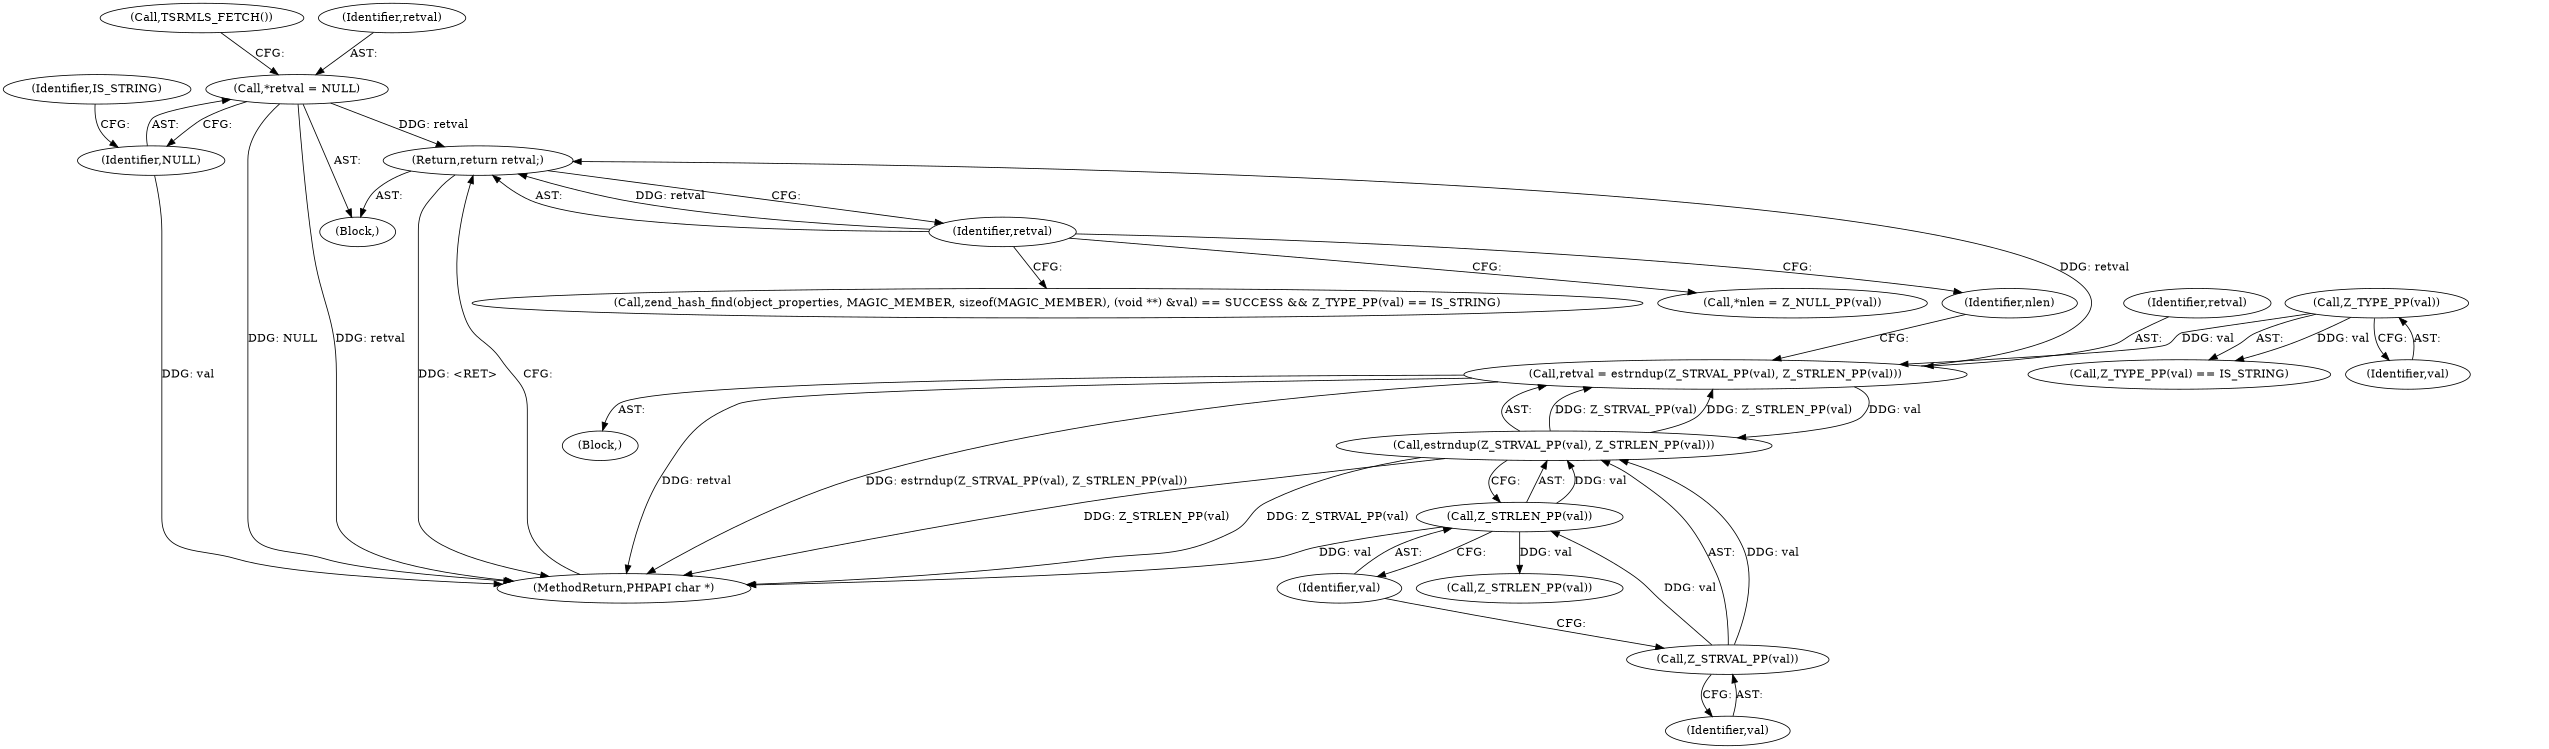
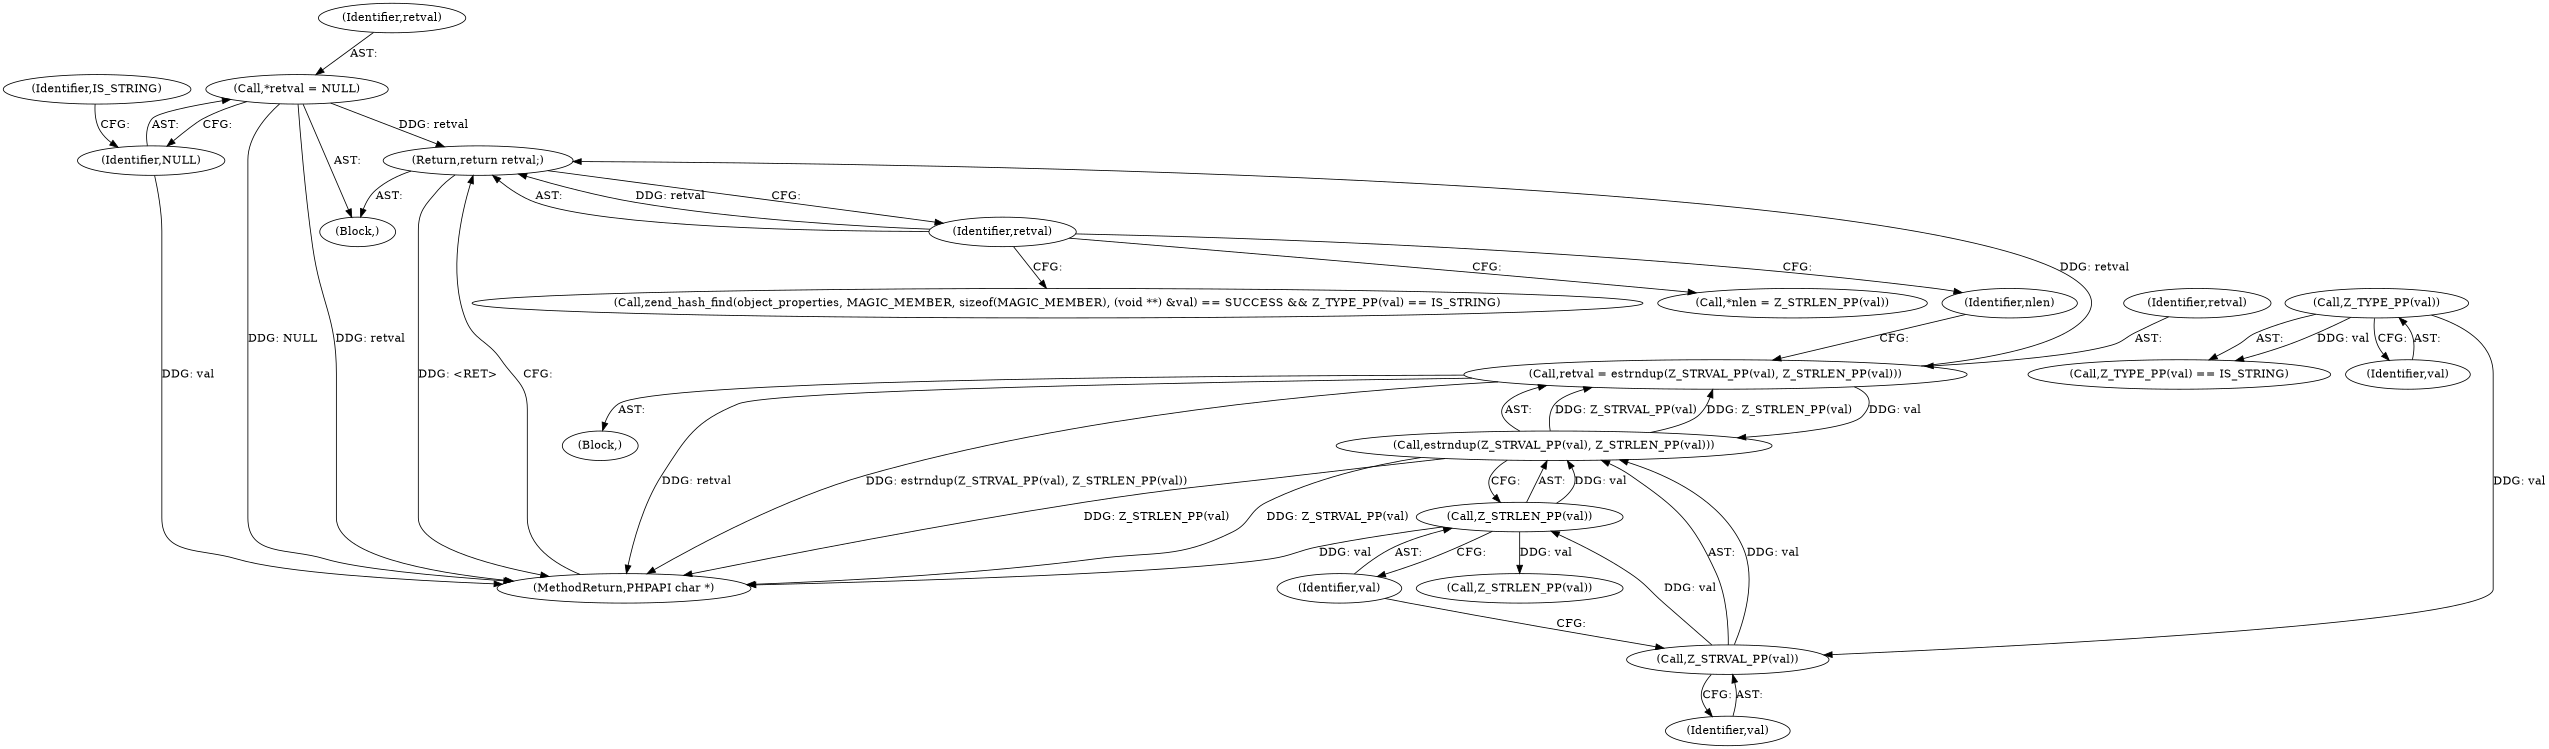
node "(Call,TSRMLS_FETCH())": removed
node "(Call,*nlen = Z_NULL_PP(val))": label "(Call,*nlen = Z_NULL_PP(val))" -> "(Call,*nlen = Z_STRLEN_PP(val))"
edge "(Call,Z_TYPE_PP(val))" -> "(Call,retval = estrndup(Z_STRVAL_PP(val), Z_STRLEN_PP(val)))": now "(Call,Z_TYPE_PP(val))" -> "(Call,Z_STRVAL_PP(val))"
